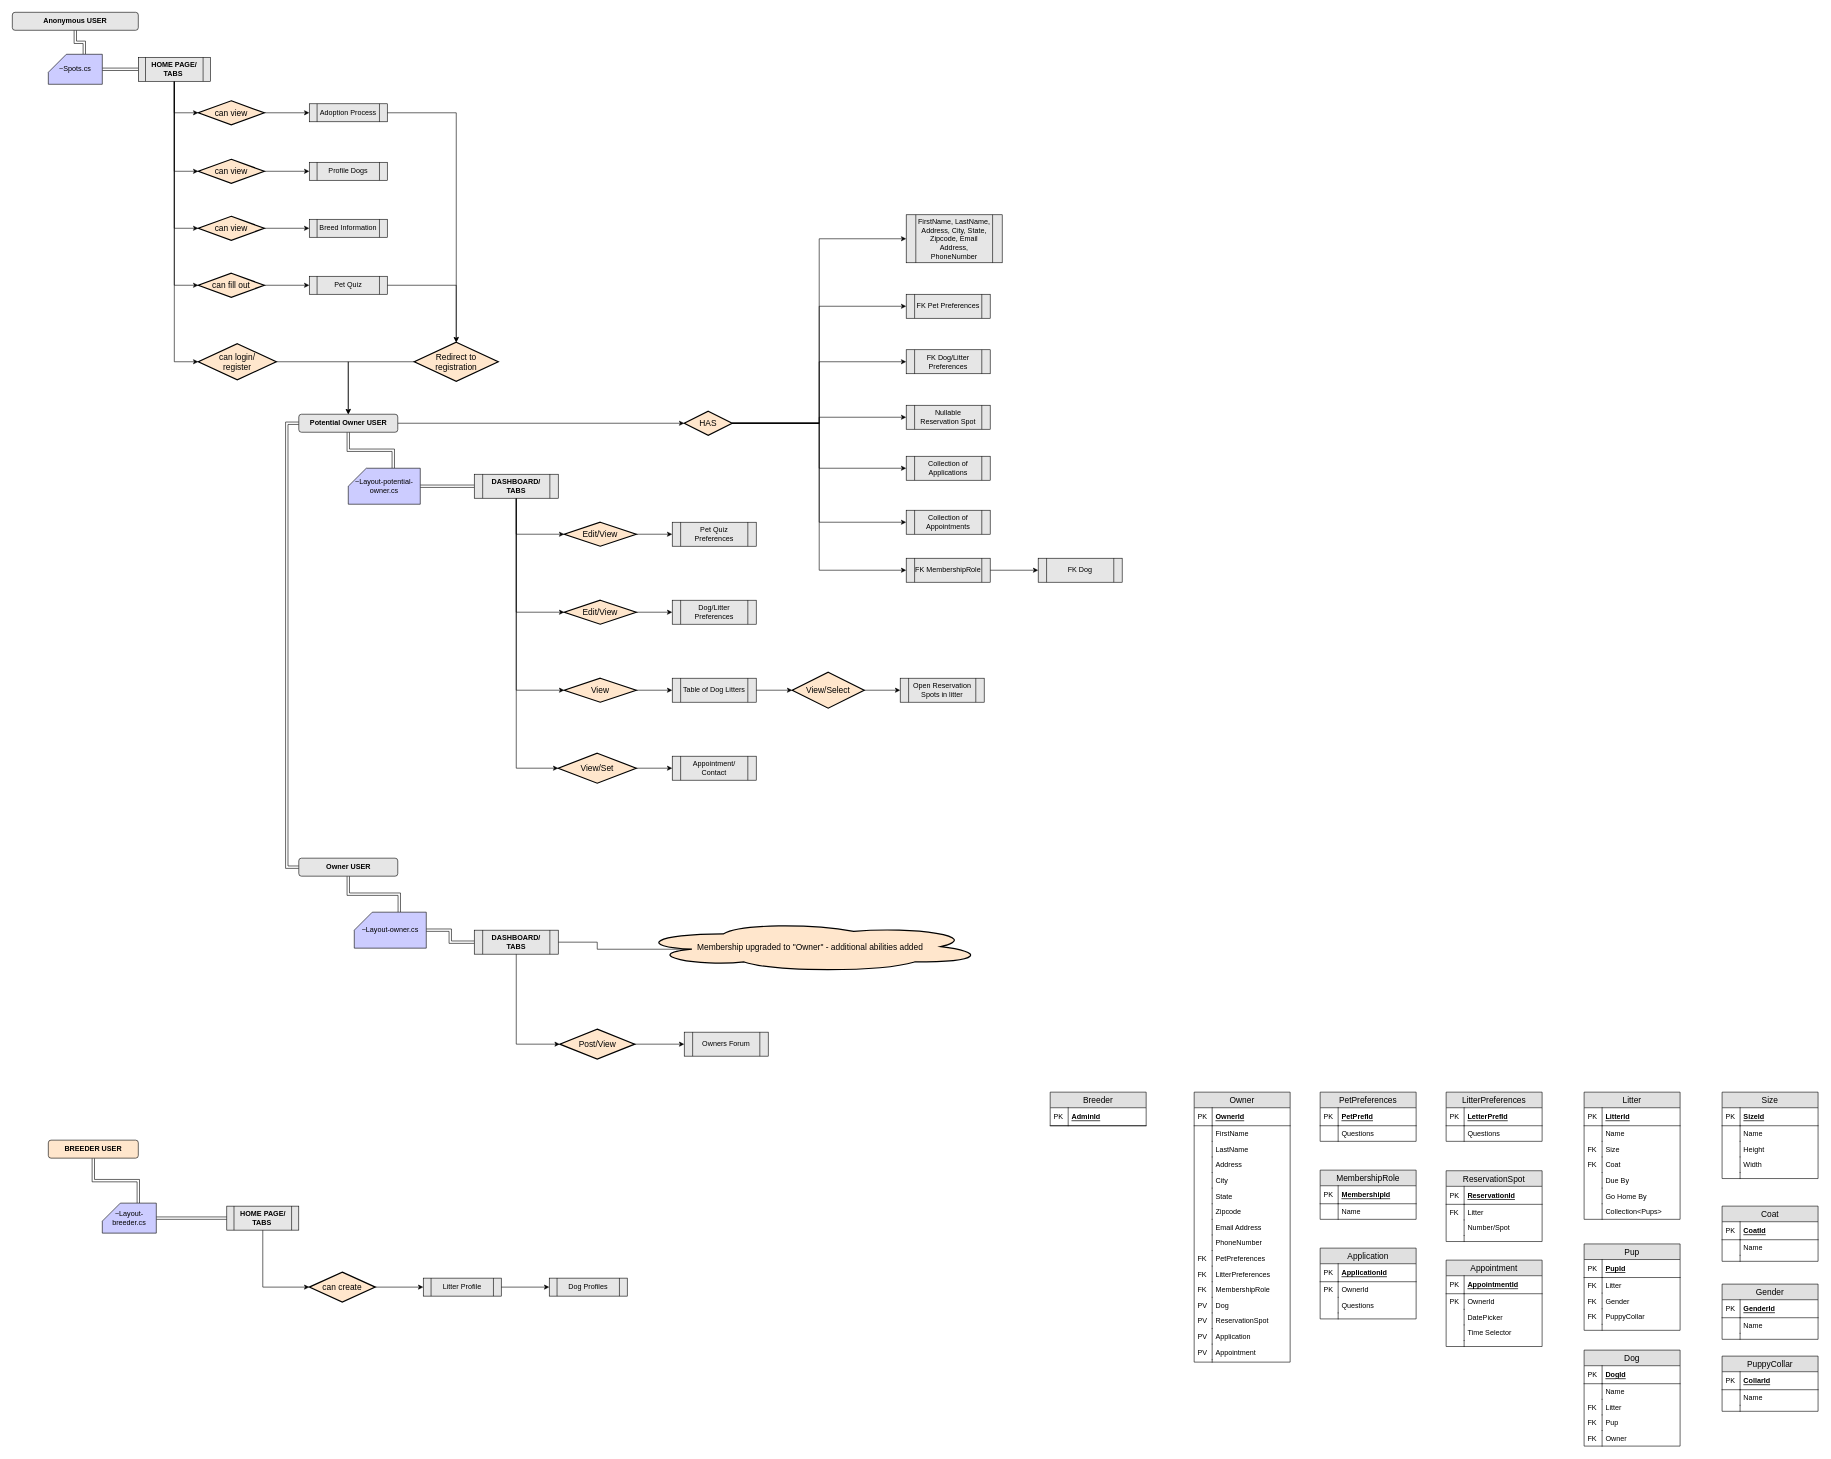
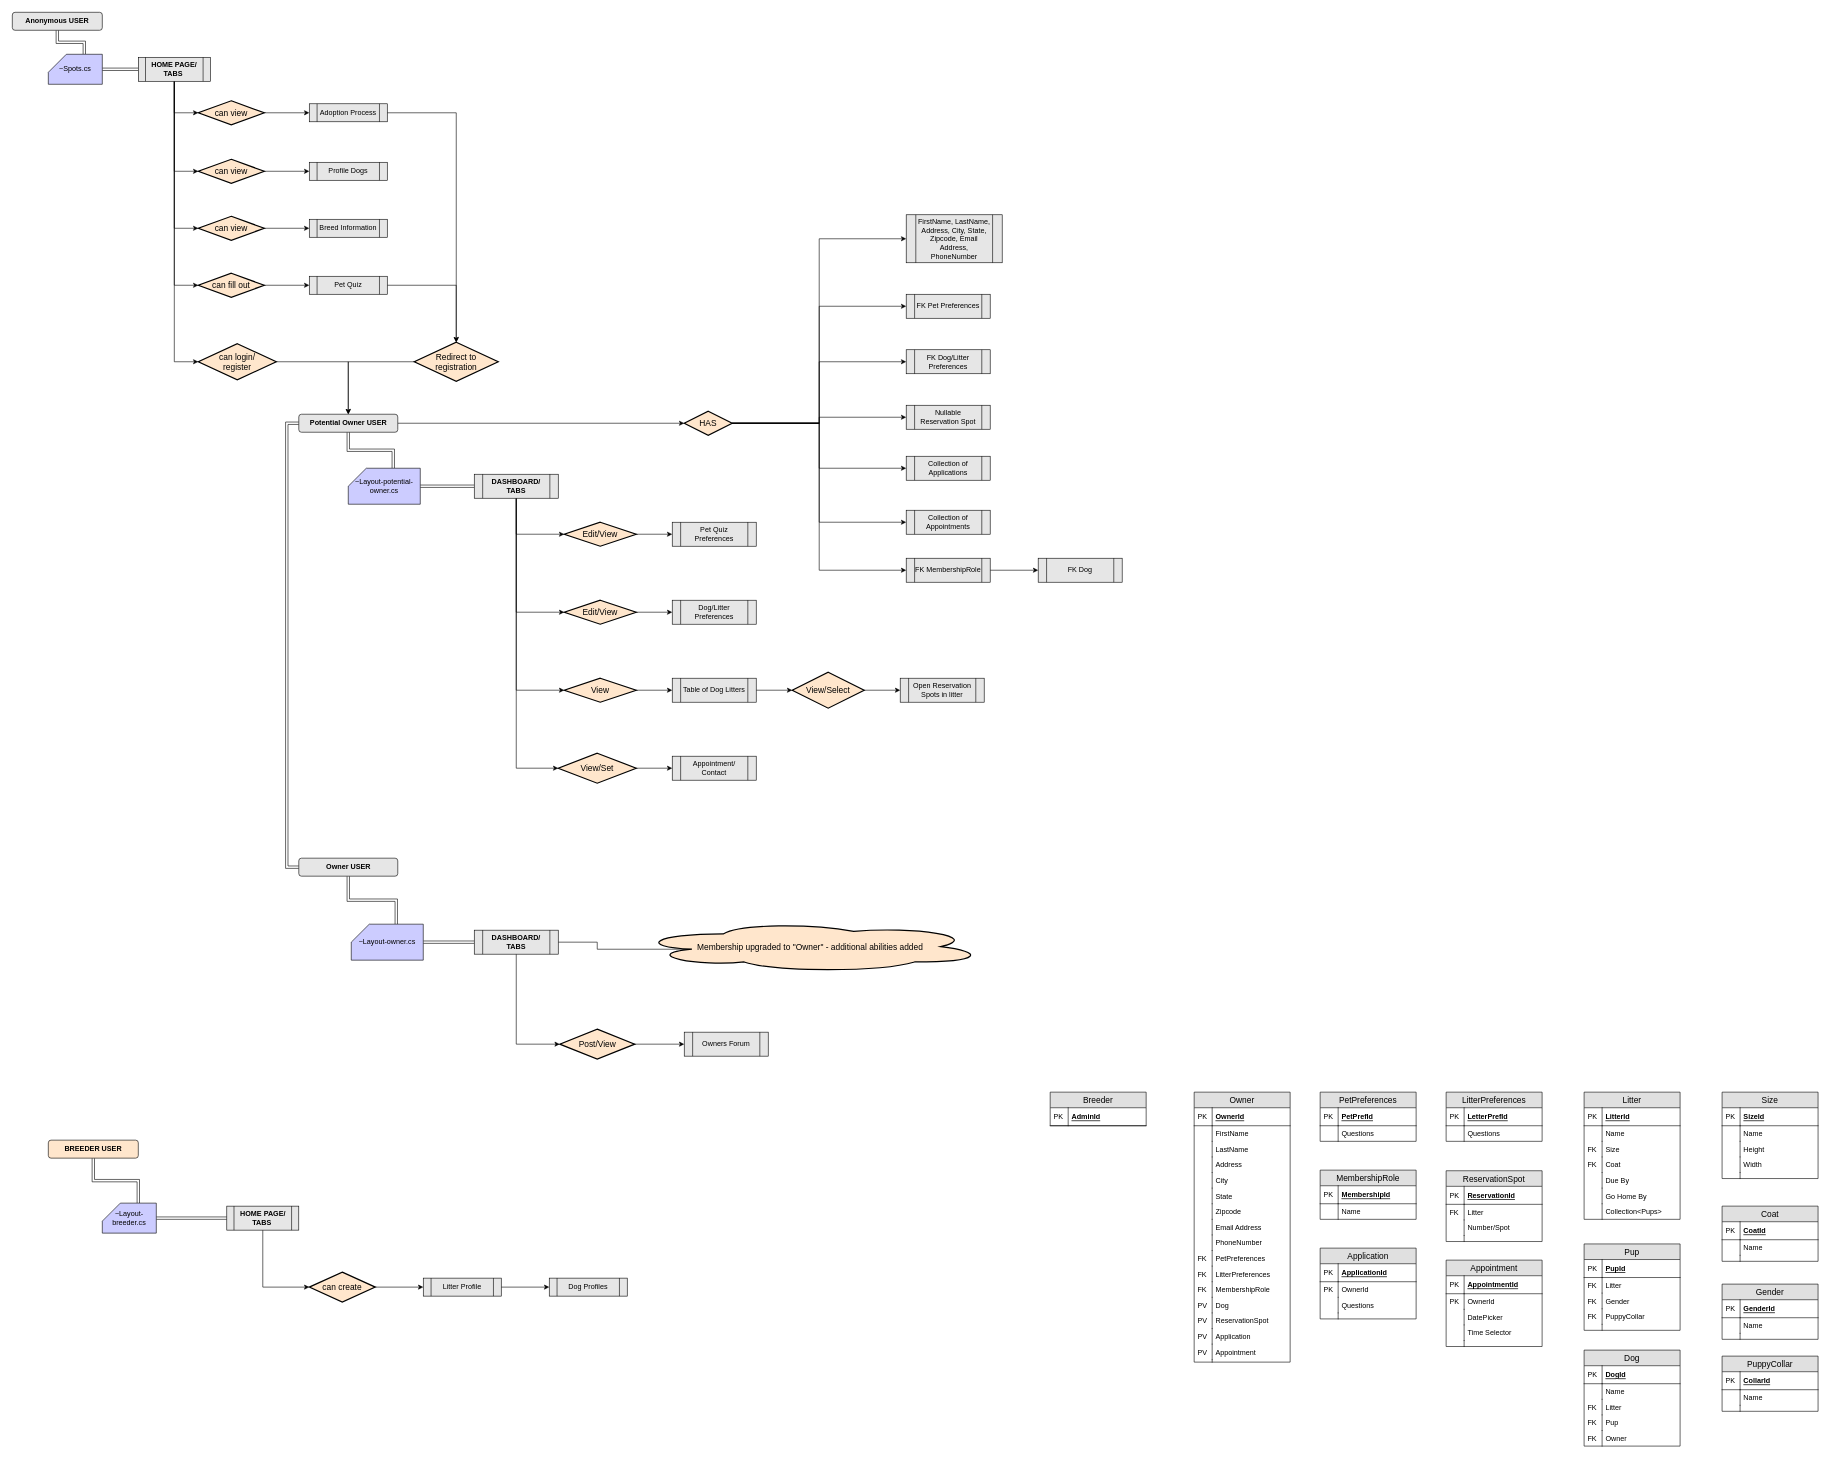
node "Anonymous USER": size 126x18 -> 90x18
node "~Layout-owner.cs": moved (390, 930) -> (387, 942)
